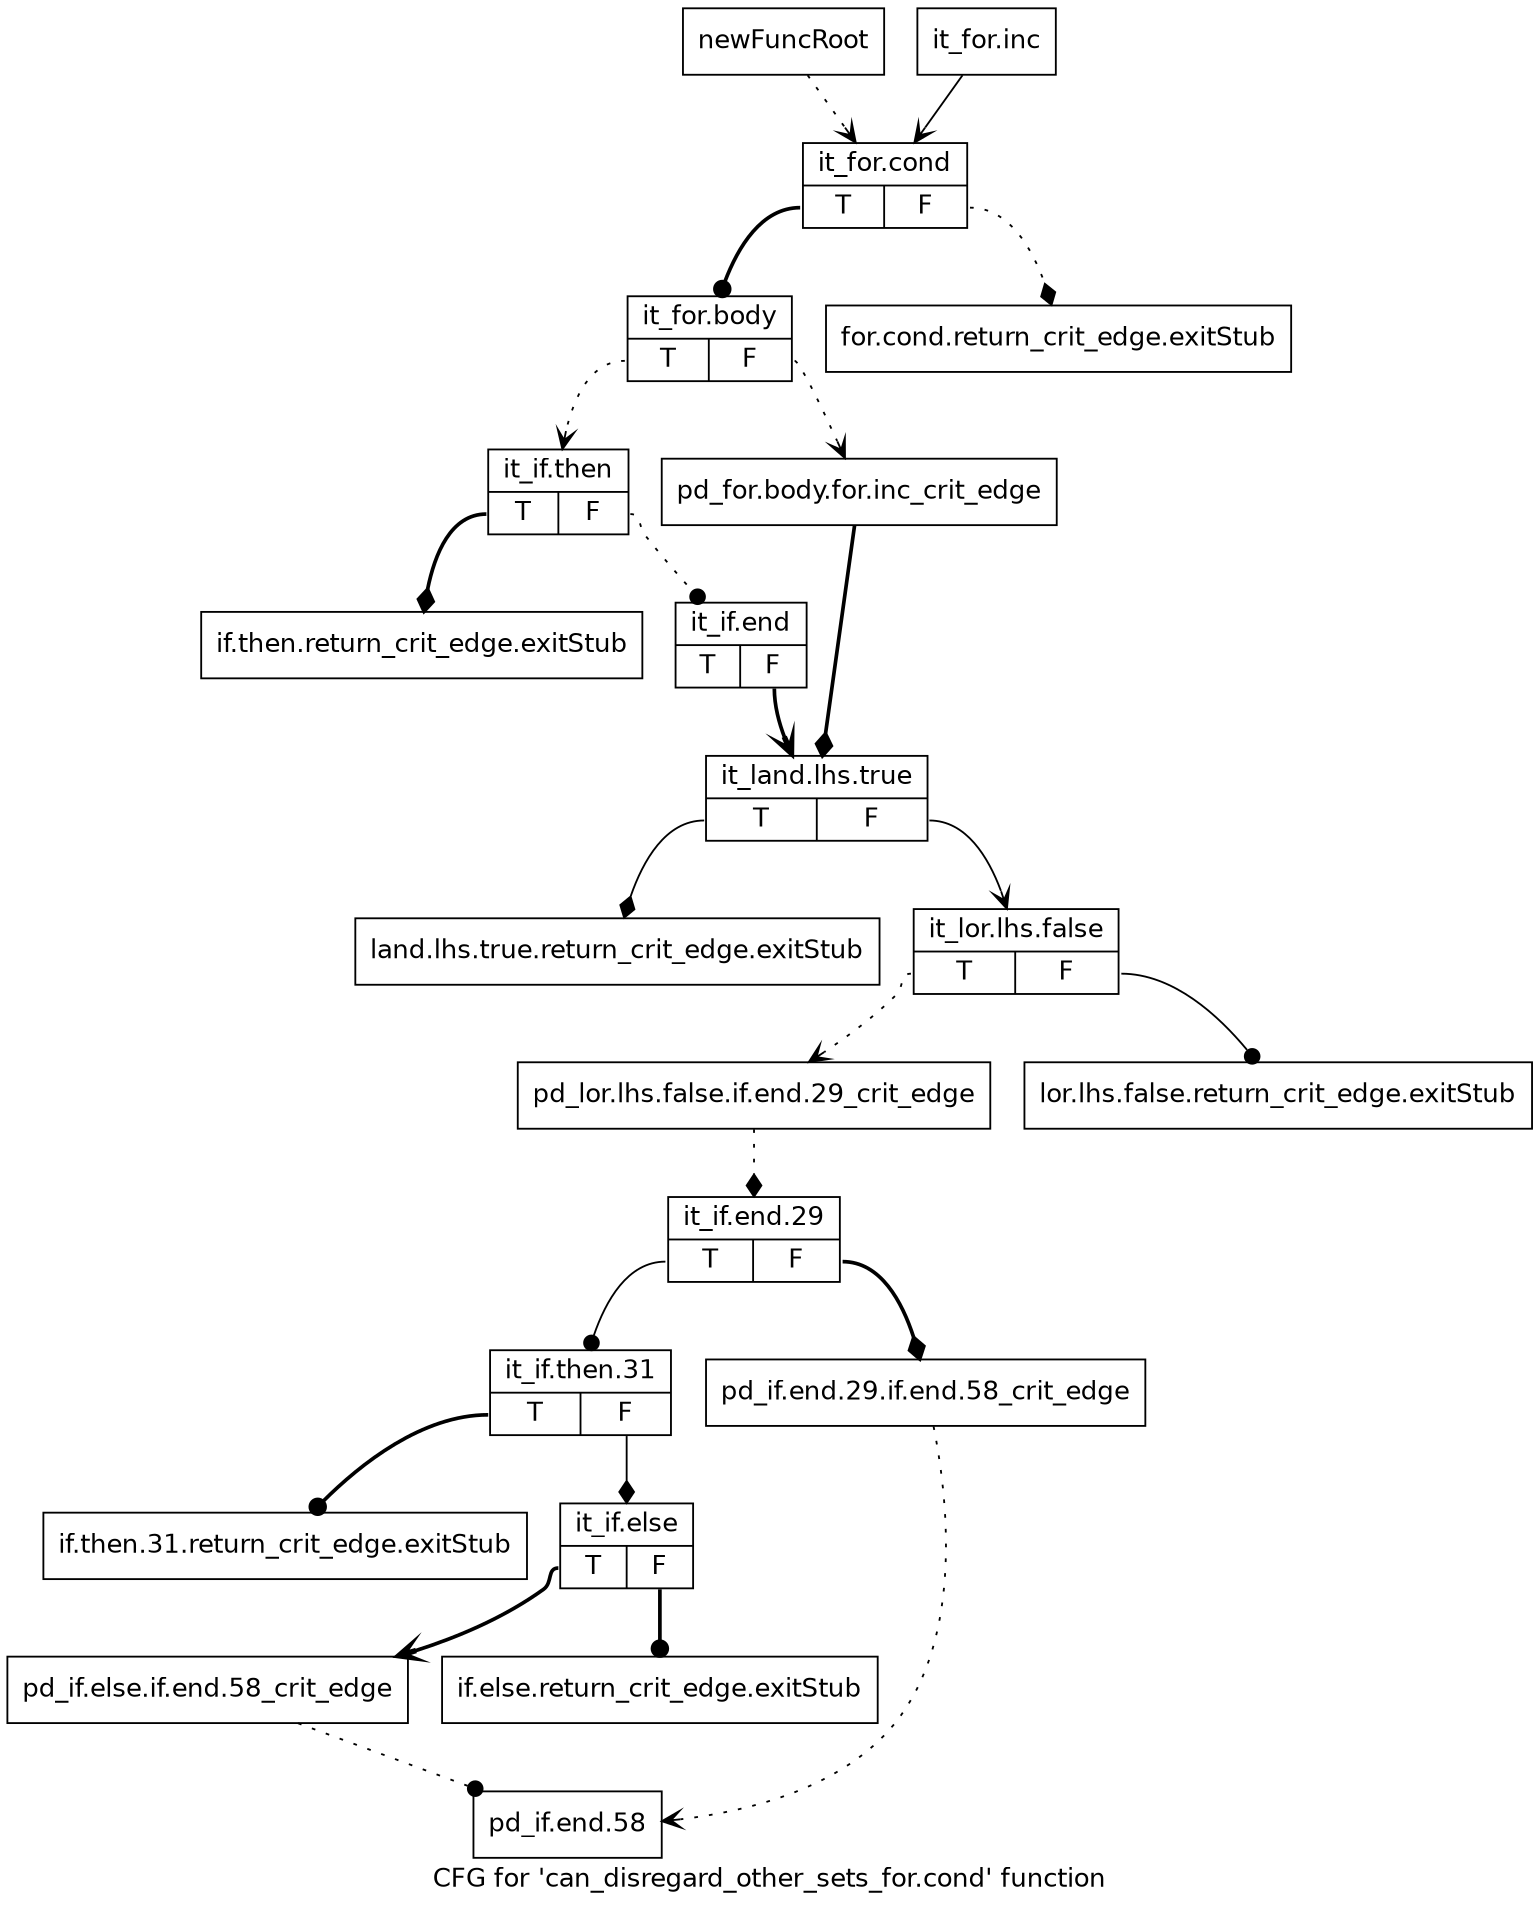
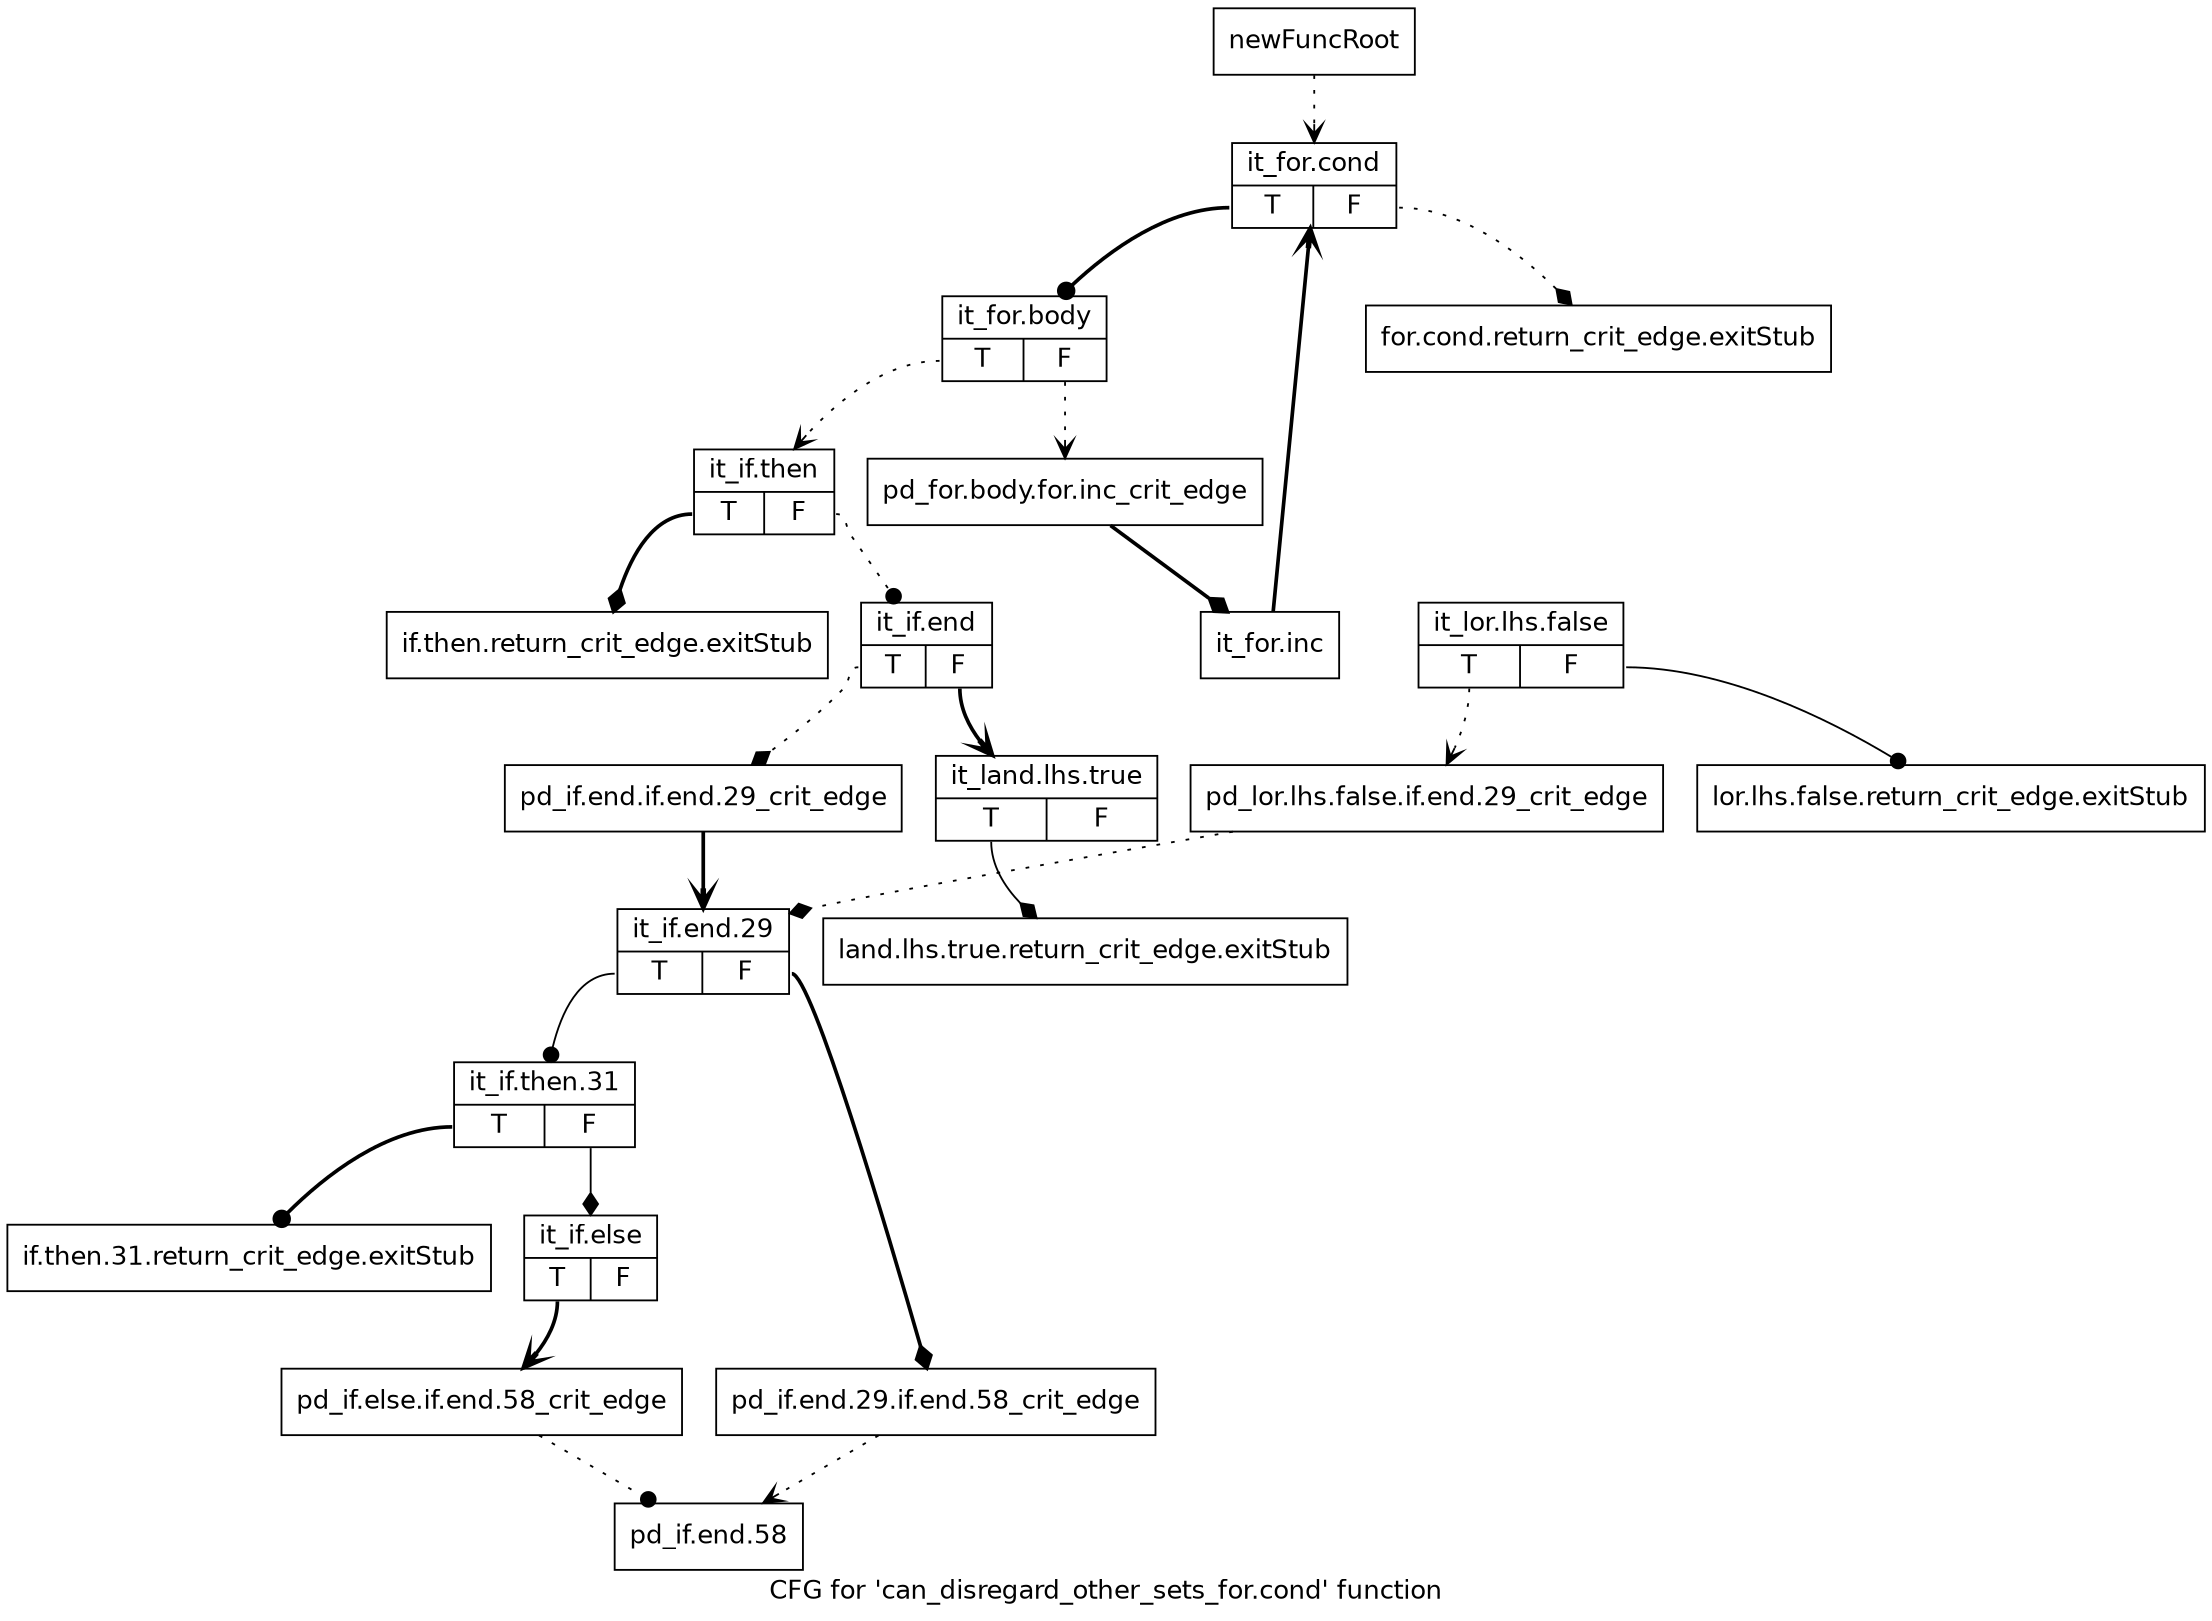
edge "it_for.inc" -> "it_for.cond": style solid -> bold
edge "pd_for.body.for.inc_crit_edge" -> "it_land.lhs.true": now "pd_for.body.for.inc_crit_edge" -> "it_for.inc"
node "pd_if.end.if.end.29_crit_edge": added
edge "it_land.lhs.true" -> "it_lor.lhs.false": removed
node "if.else.return_crit_edge.exitStub": removed
